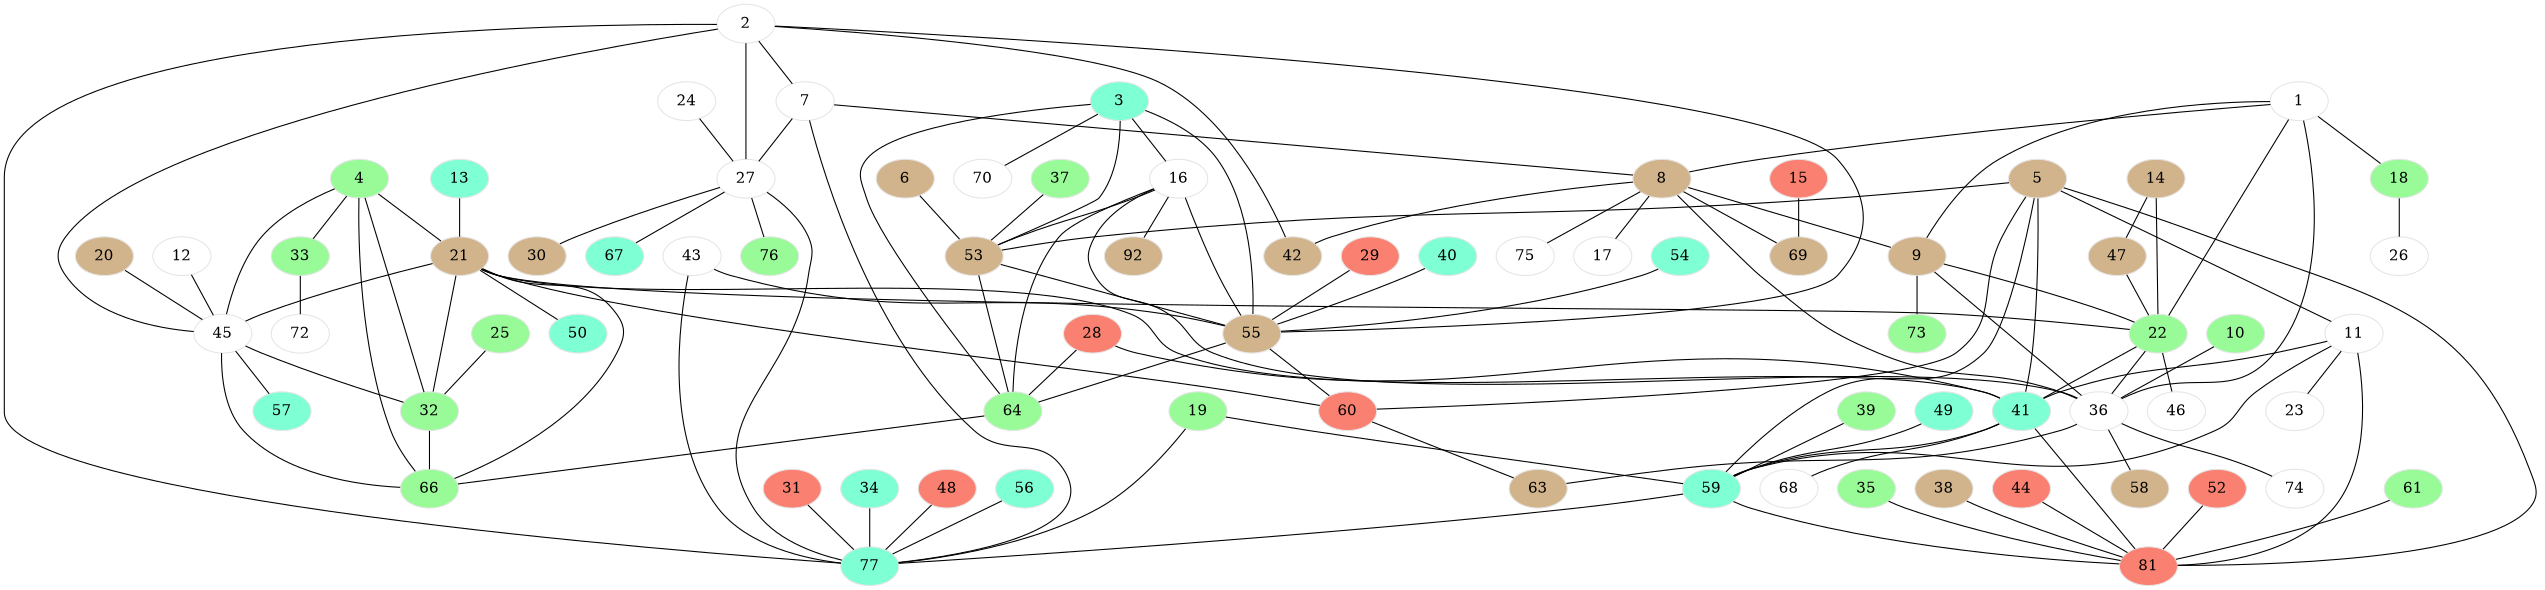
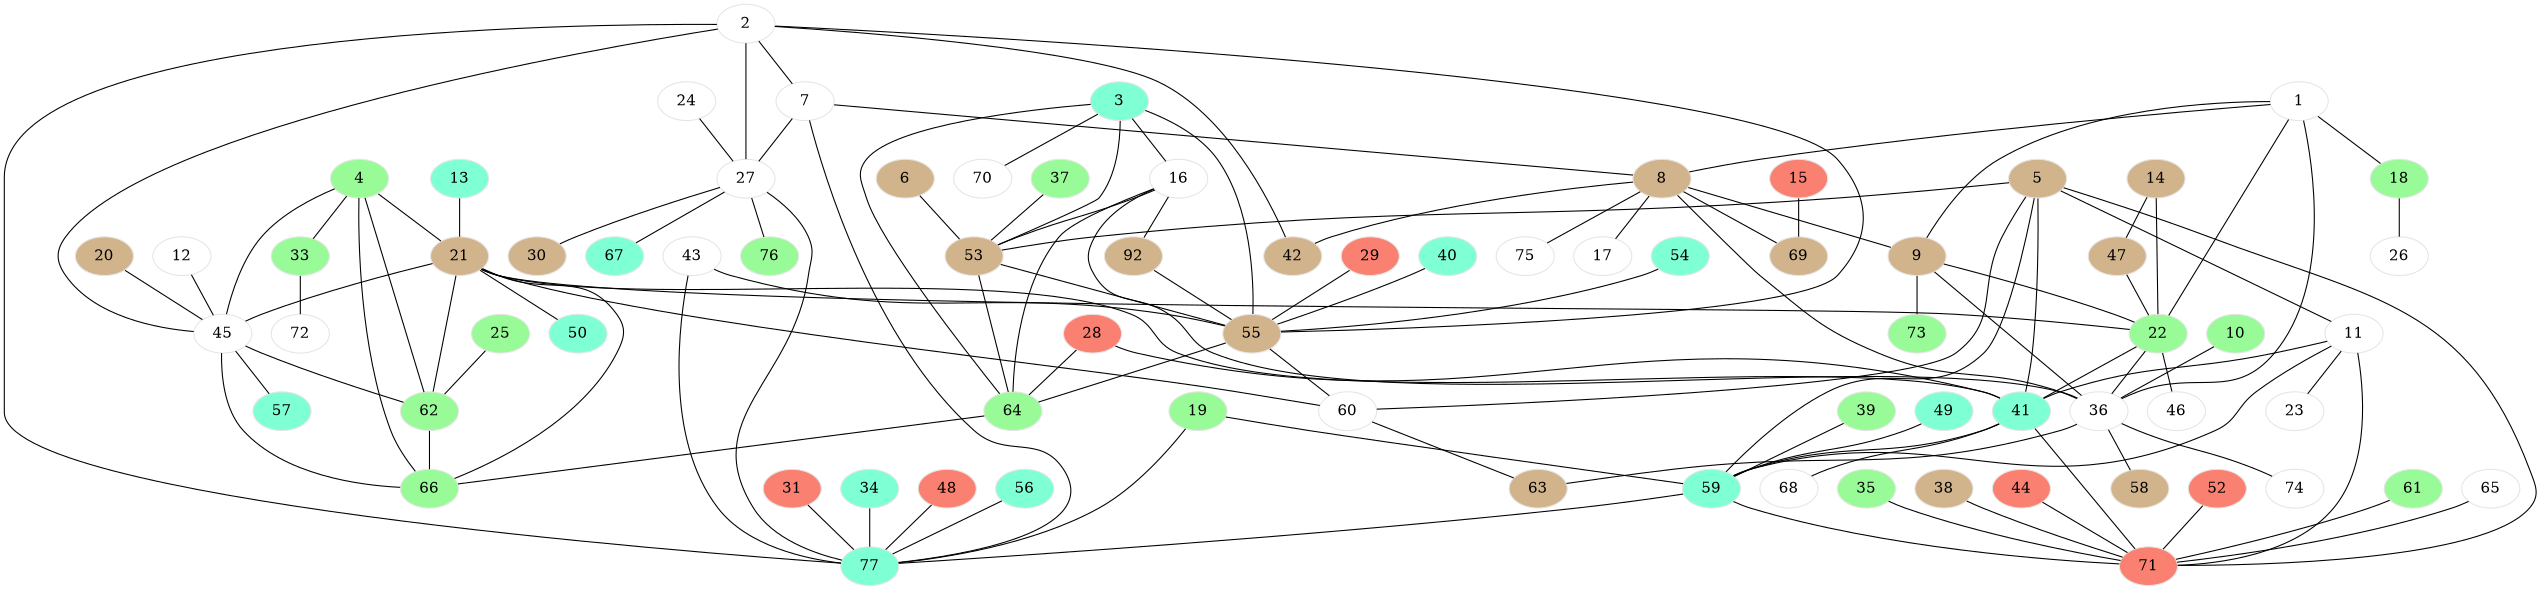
edge "16" -- "55": now "92" -- "55"
node "32": label "32" -> "62"
node "60": fillcolor salmon -> white
node "65": added
node "81": label "81" -> "71"
